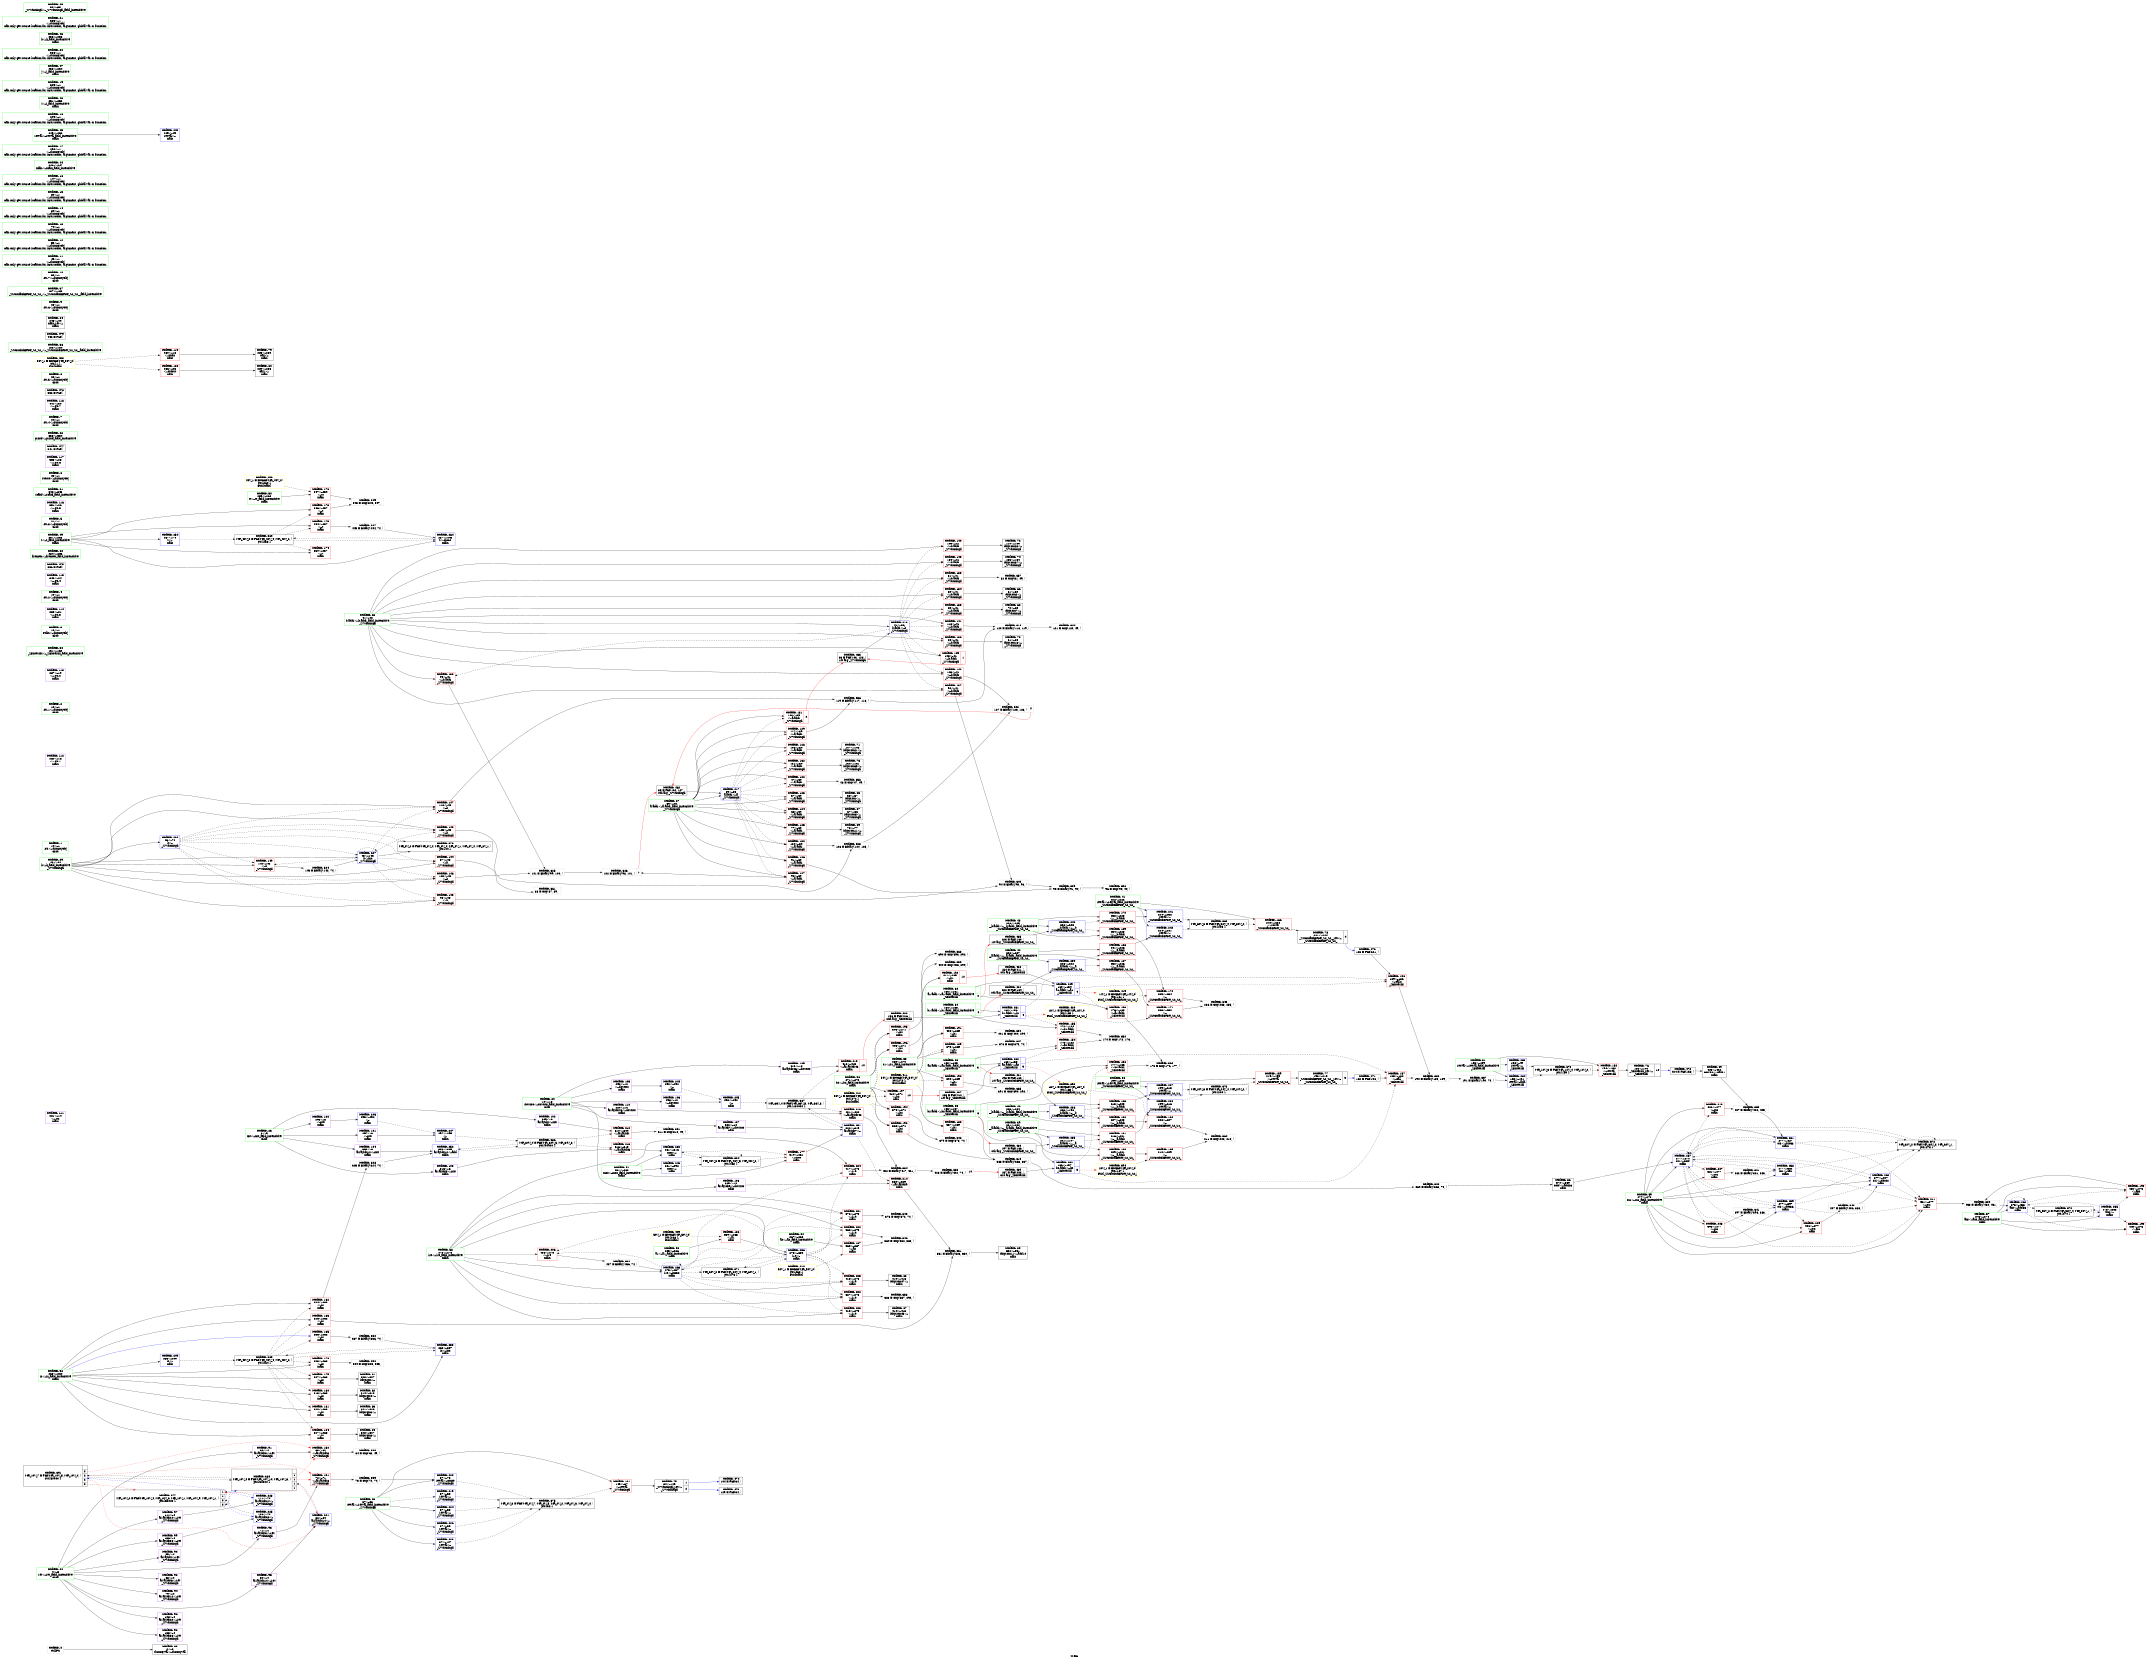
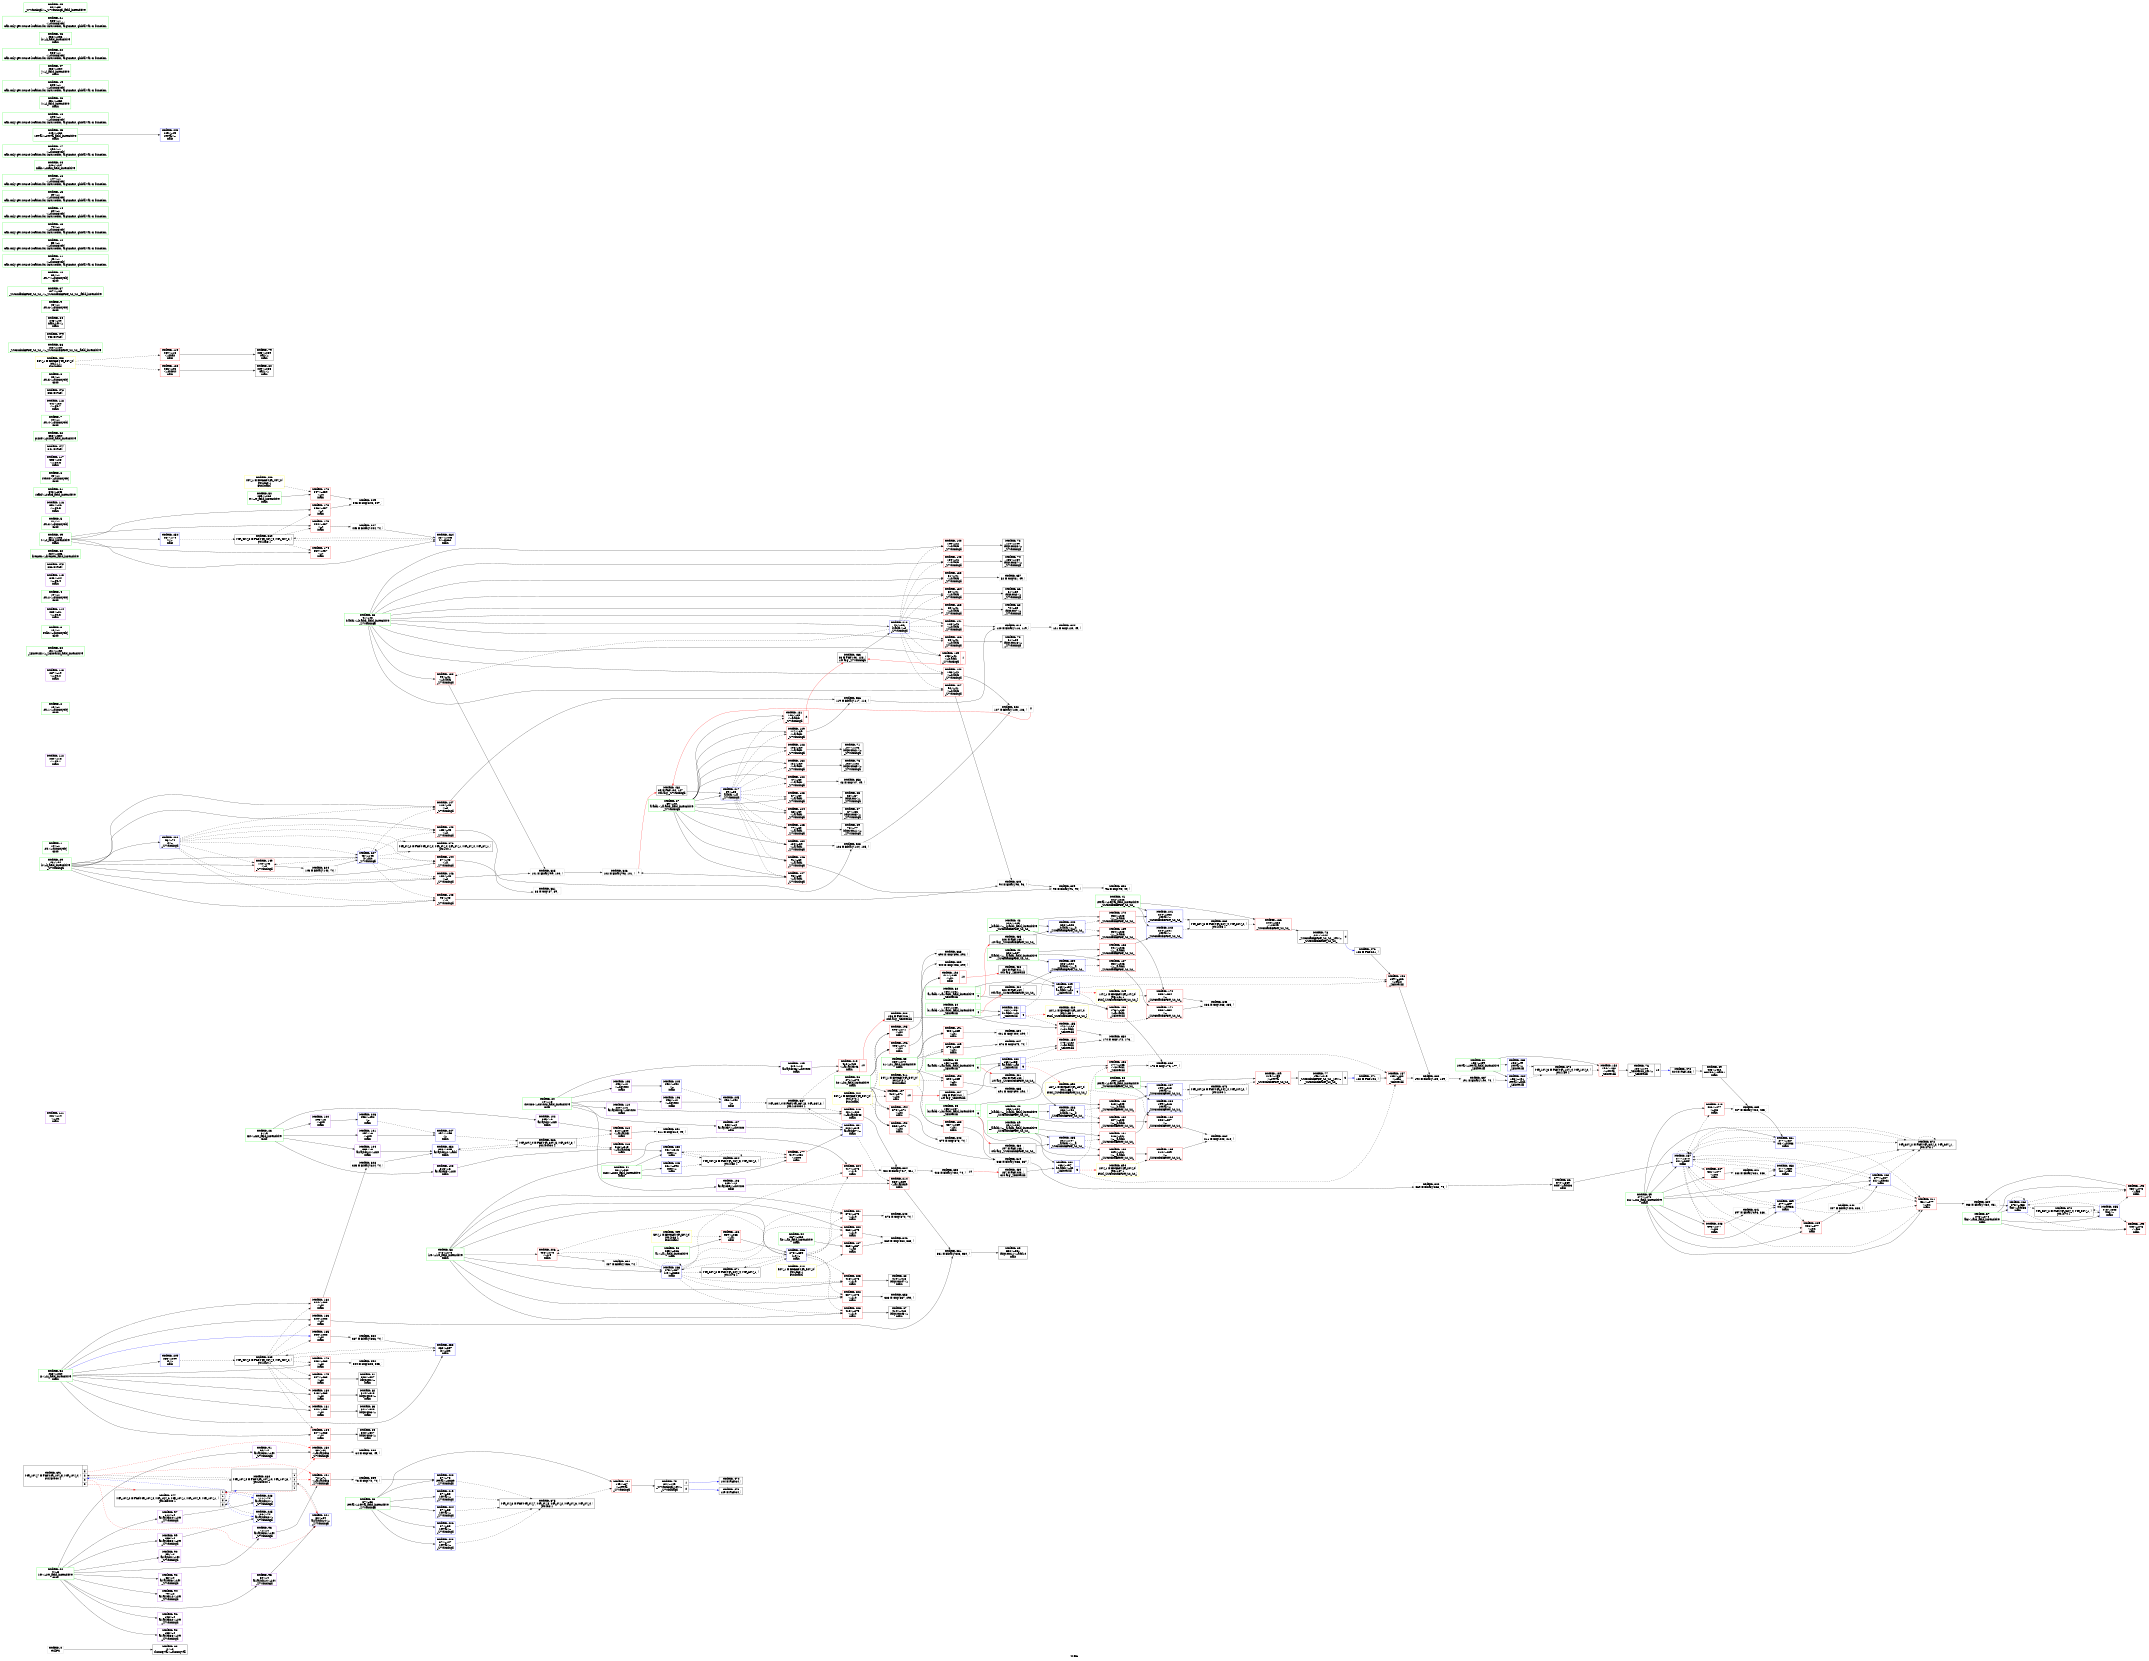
edge "NodeID: 227" -> "NodeID: 376": style solid -> dashed
edge "NodeID: 26" -> "NodeID: 219": style dashed -> solid
